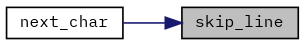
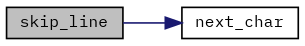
edge "next_char" -> "skip_line": reversed
